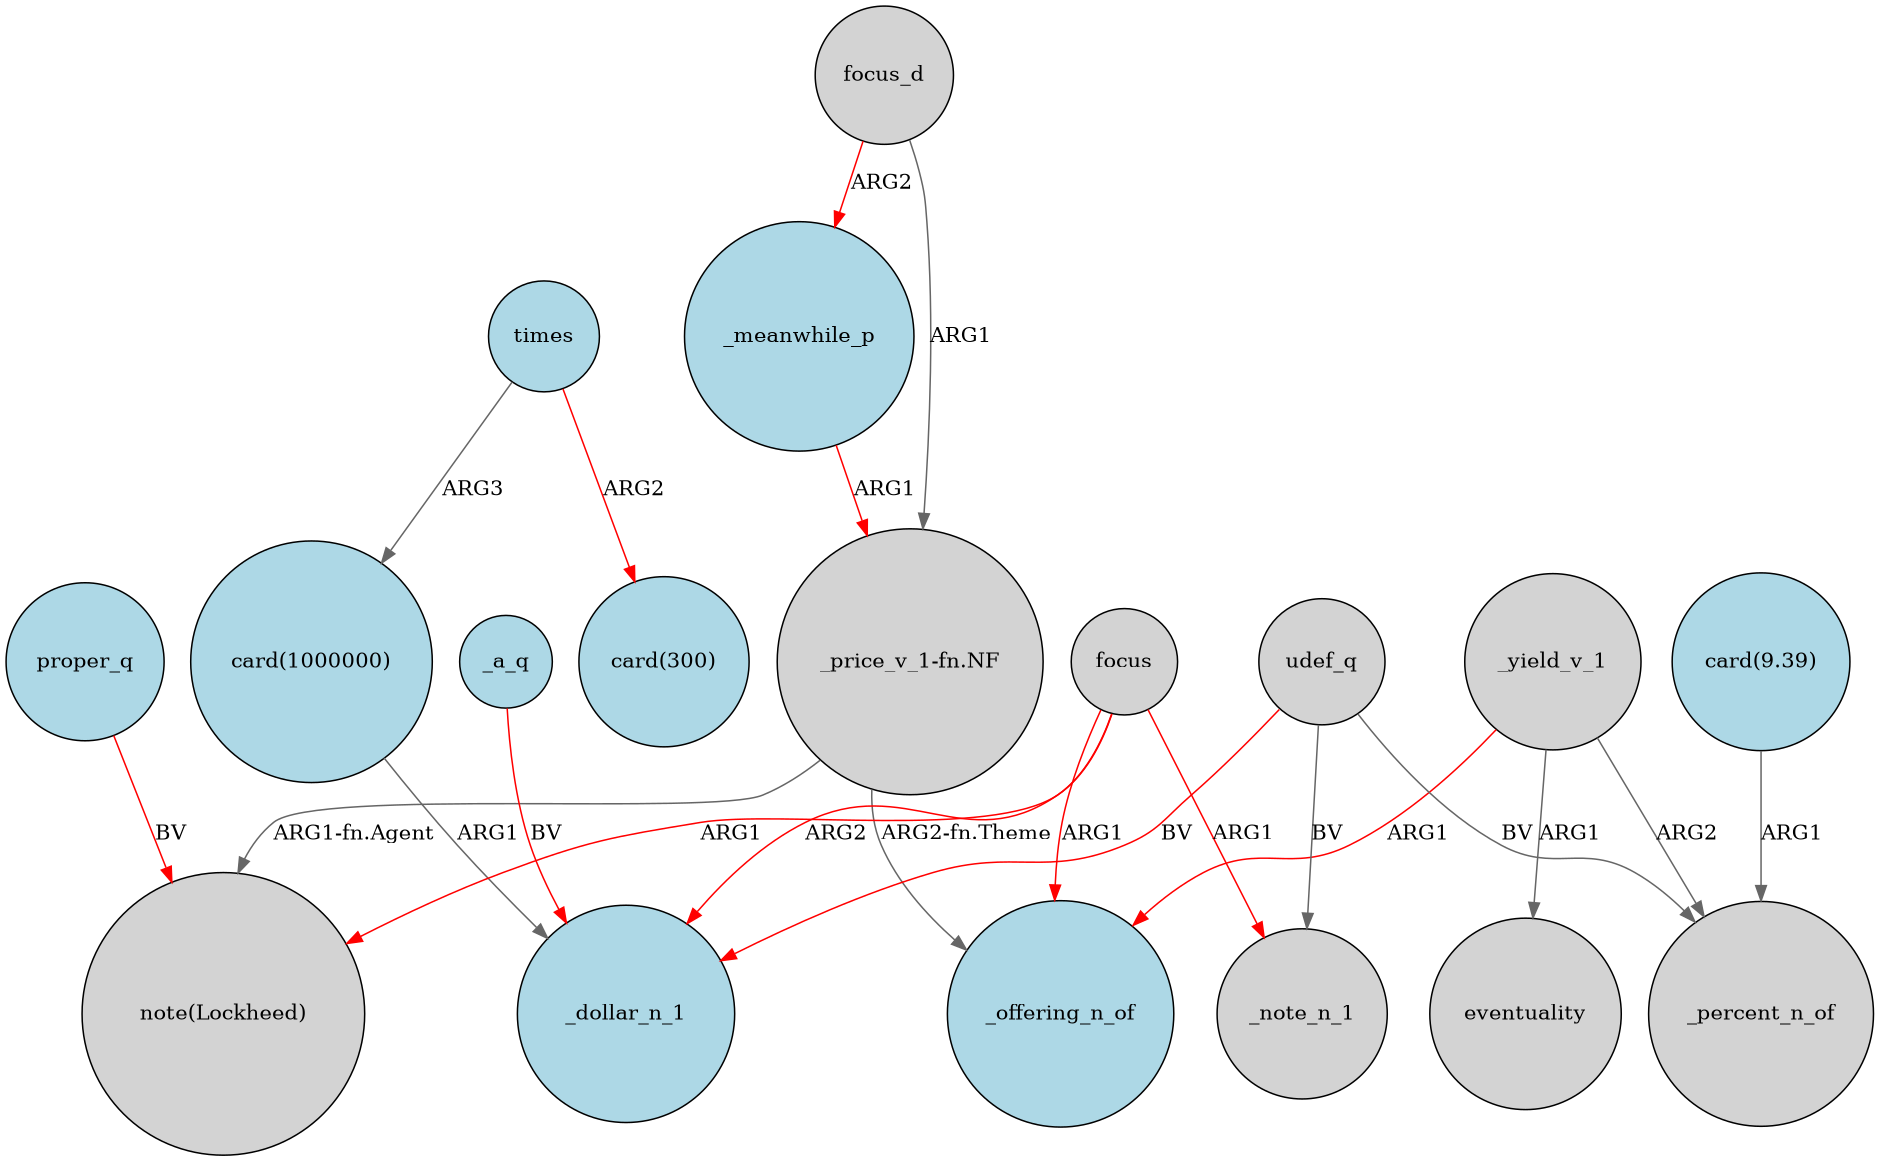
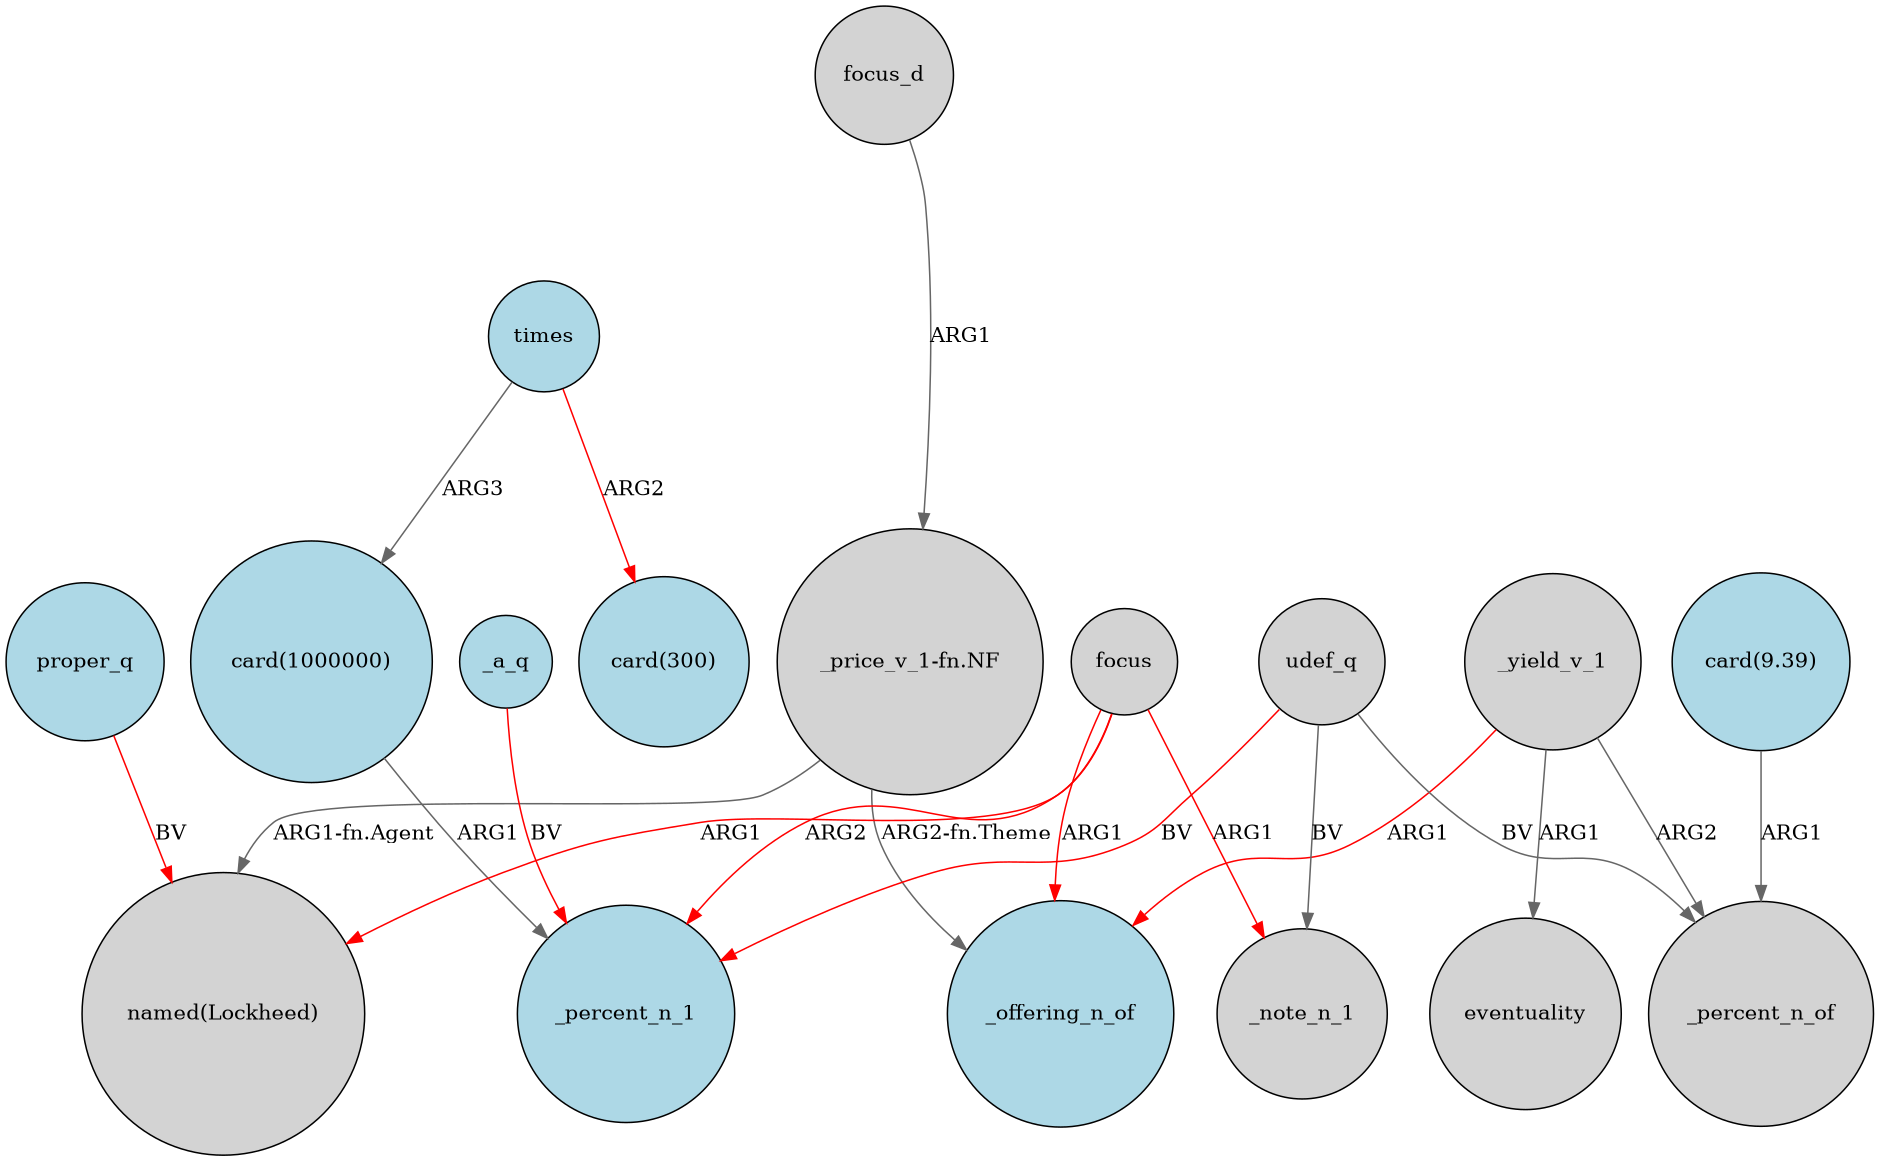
node "_meanwhile_p": removed
node "note(Lockheed)": label "note(Lockheed)" -> "named(Lockheed)"
node "_dollar_n_1": label "_dollar_n_1" -> "_percent_n_1"
